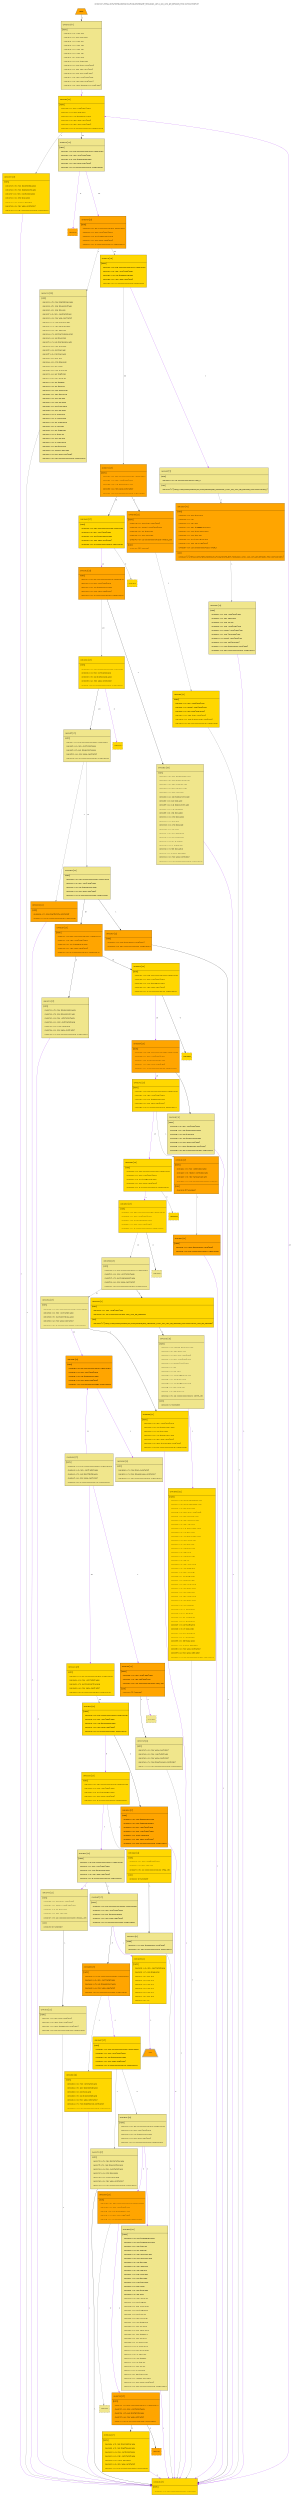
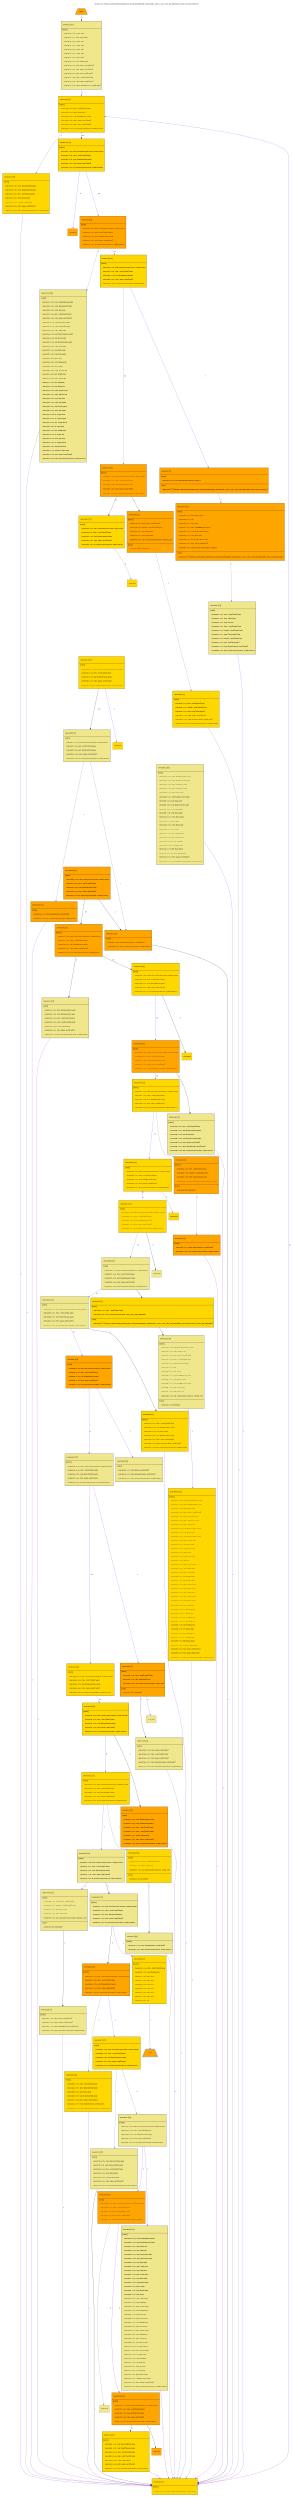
node "0x401446 [25]": fillcolor khaki -> gold
node "0x40182f [5]": fillcolor khaki -> orange
node "0x4014c3 [25]": removed
edge "0x4014f5 [25]" -> "0x40150e [25]": now "0x4014f5 [25]" -> "0x4018a7 [12]"
node "0x40150e [25]": fillcolor khaki -> orange
edge "0x40158b [25]" -> "0x4015a4 [25]": reversed
edge "0x401608 [25]" -> "0x4015ef [25]": reversed
